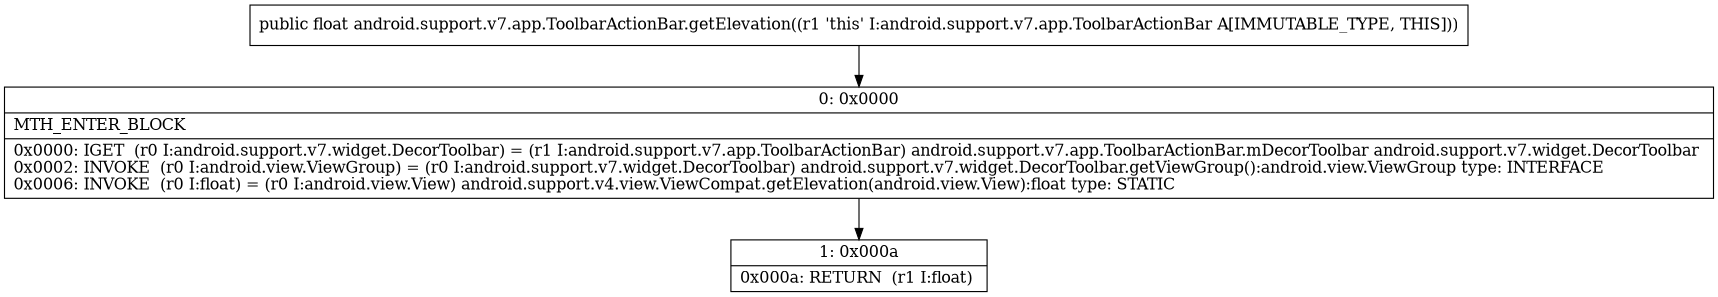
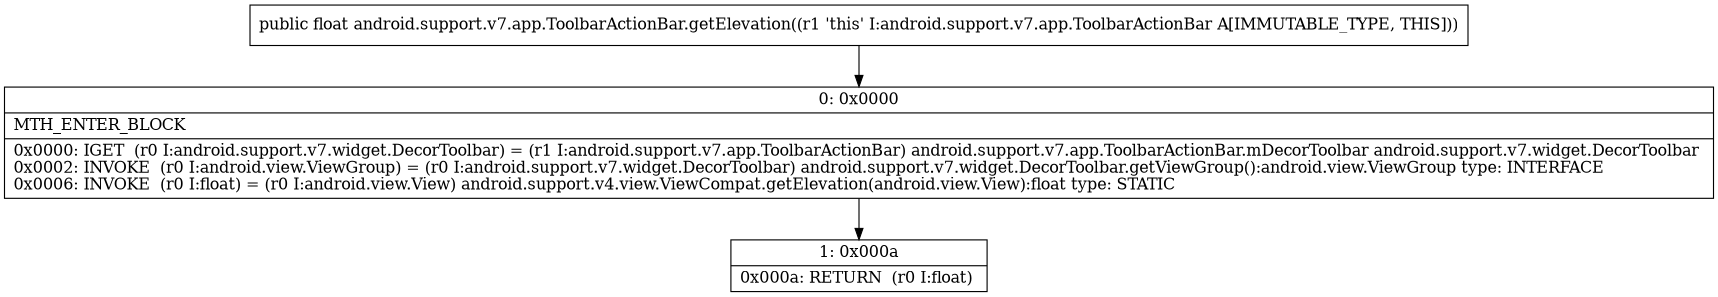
node "1: 0x000a": text "0x000a: RETURN  (r1 I:float)" -> "0x000a: RETURN  (r0 I:float)"
